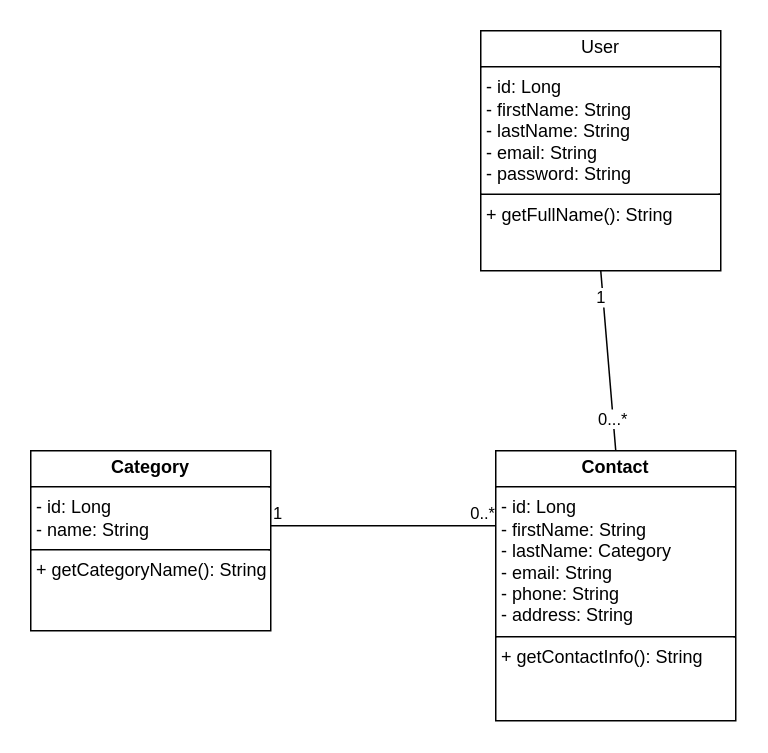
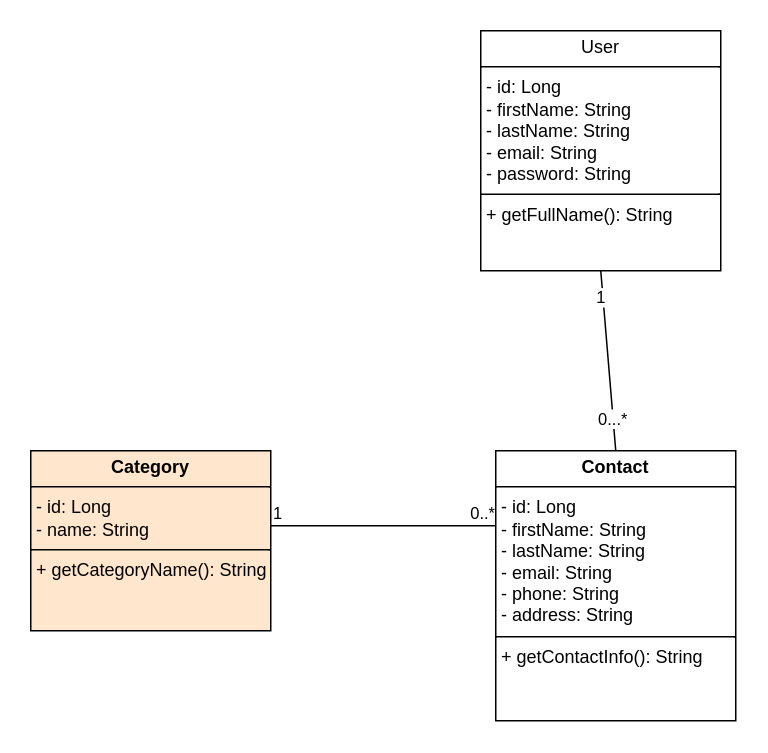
node "Category - id: Long - name: String + getCategoryName(): String": fillcolor #ffffff -> #ffe6cc
node "Contact - id: Long - firstName: String - lastName: Category - email: String - phone: String - address: String + getContactInfo(): String": label "Contact - id: Long - firstName: String - lastName: Category - email: String - phone: String - address: String + getContactInfo(): String" -> "Contact - id: Long - firstName: String - lastName: String - email: String - phone: String - address: String + getContactInfo(): String"
